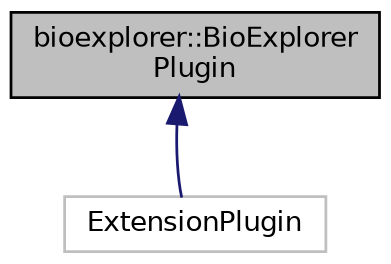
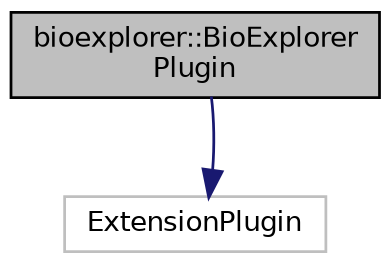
edge "ExtensionPlugin" -> "bioexplorer::BioExplorer Plugin": reversed
